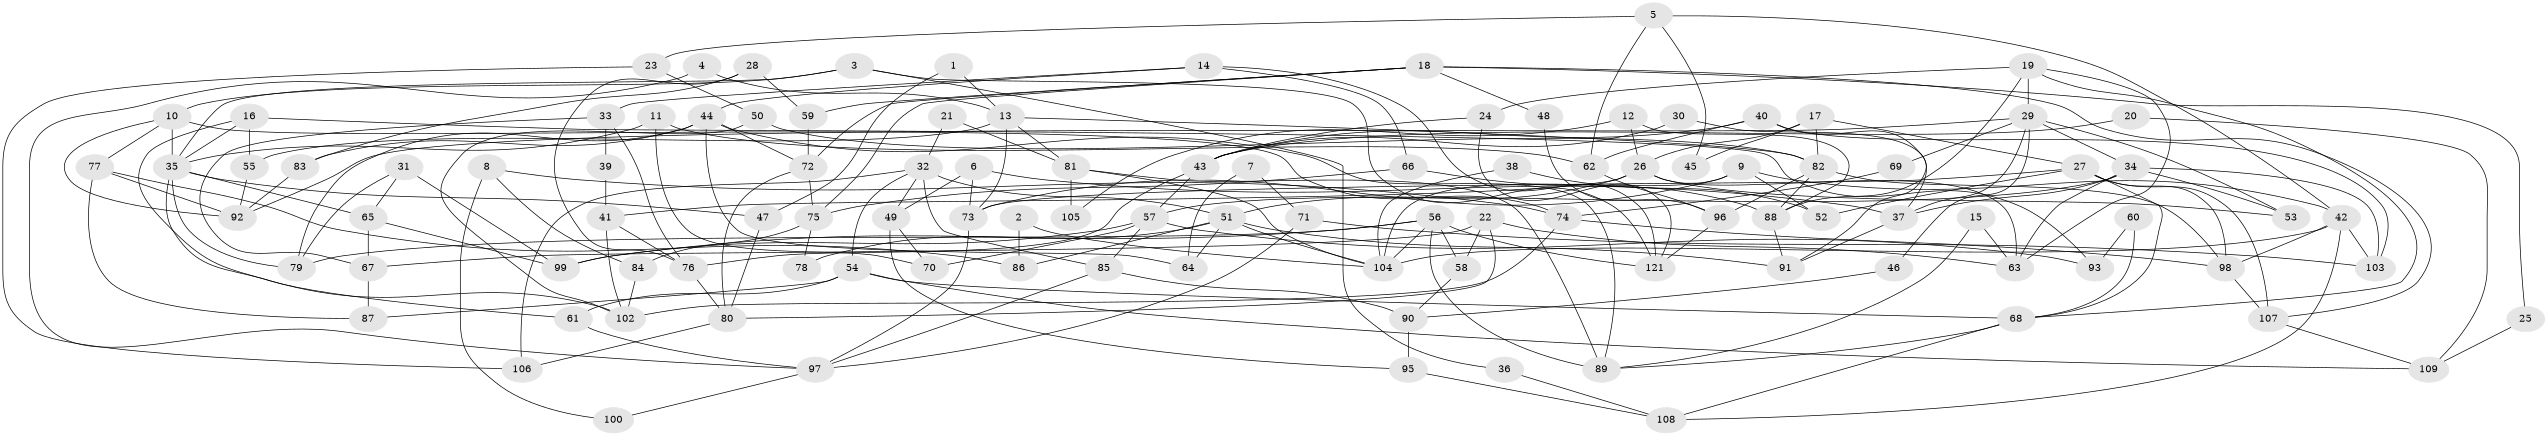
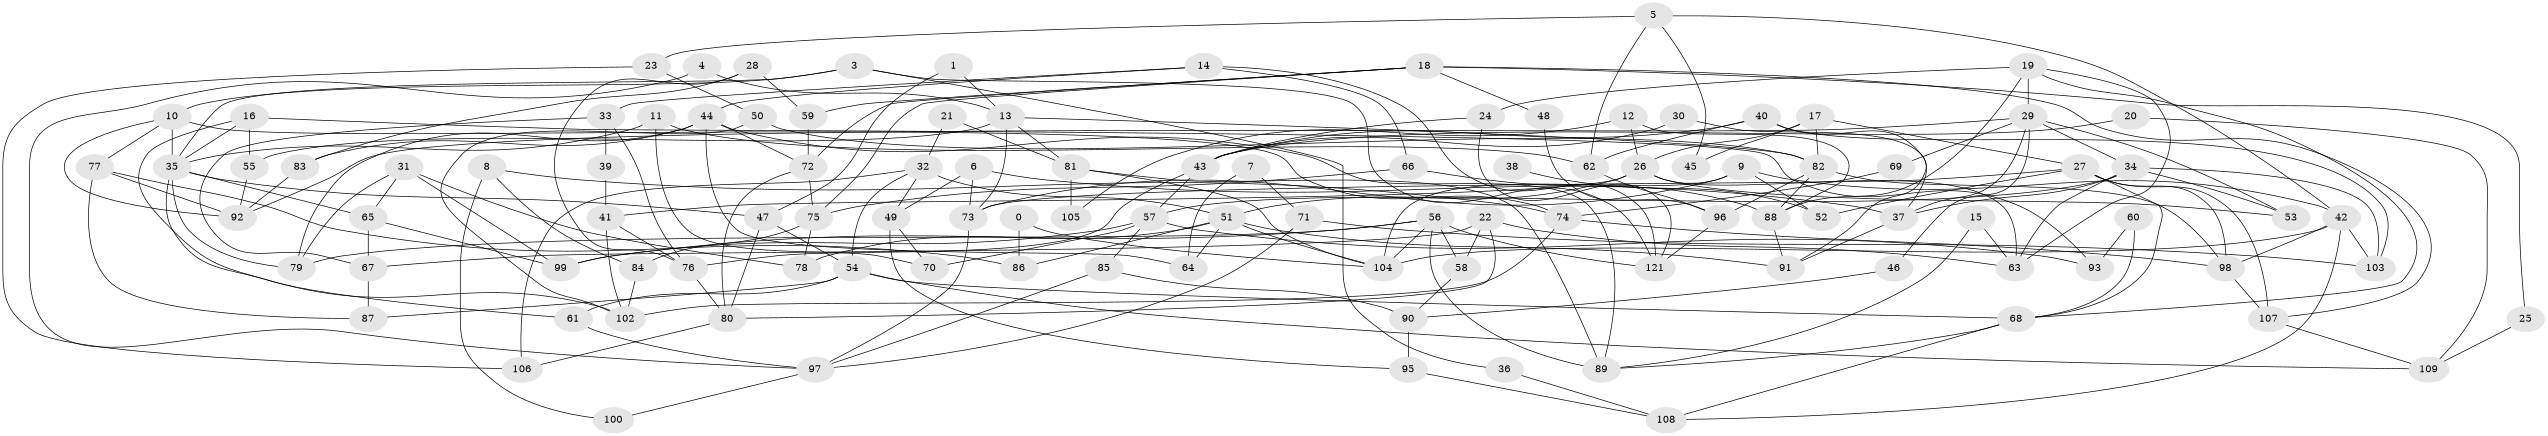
edge "38" -- "104": removed
node "2": label "2" -> "0"
edge "32" -- "85": removed
edge "31" -- "78": added
edge "47" -- "54": added
